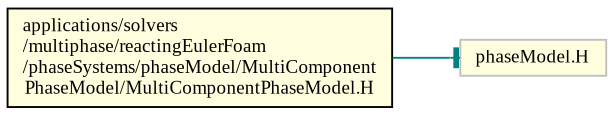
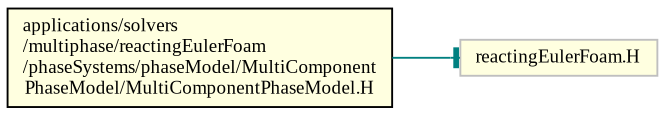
node "phaseModel.H": label "phaseModel.H" -> "reactingEulerFoam.H"
